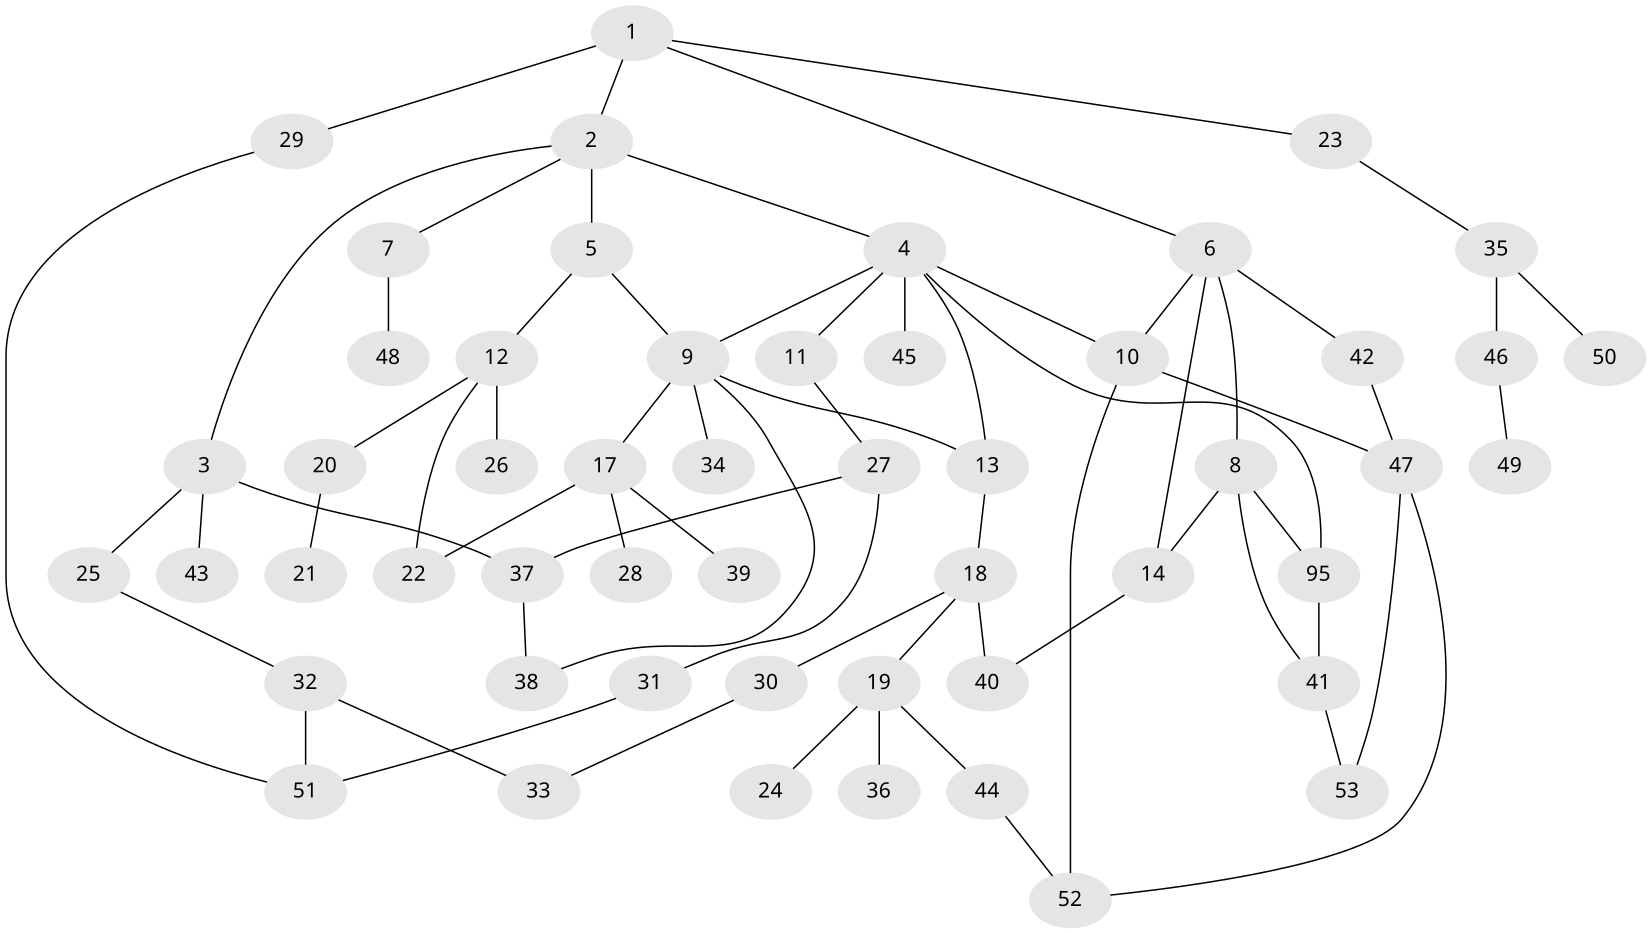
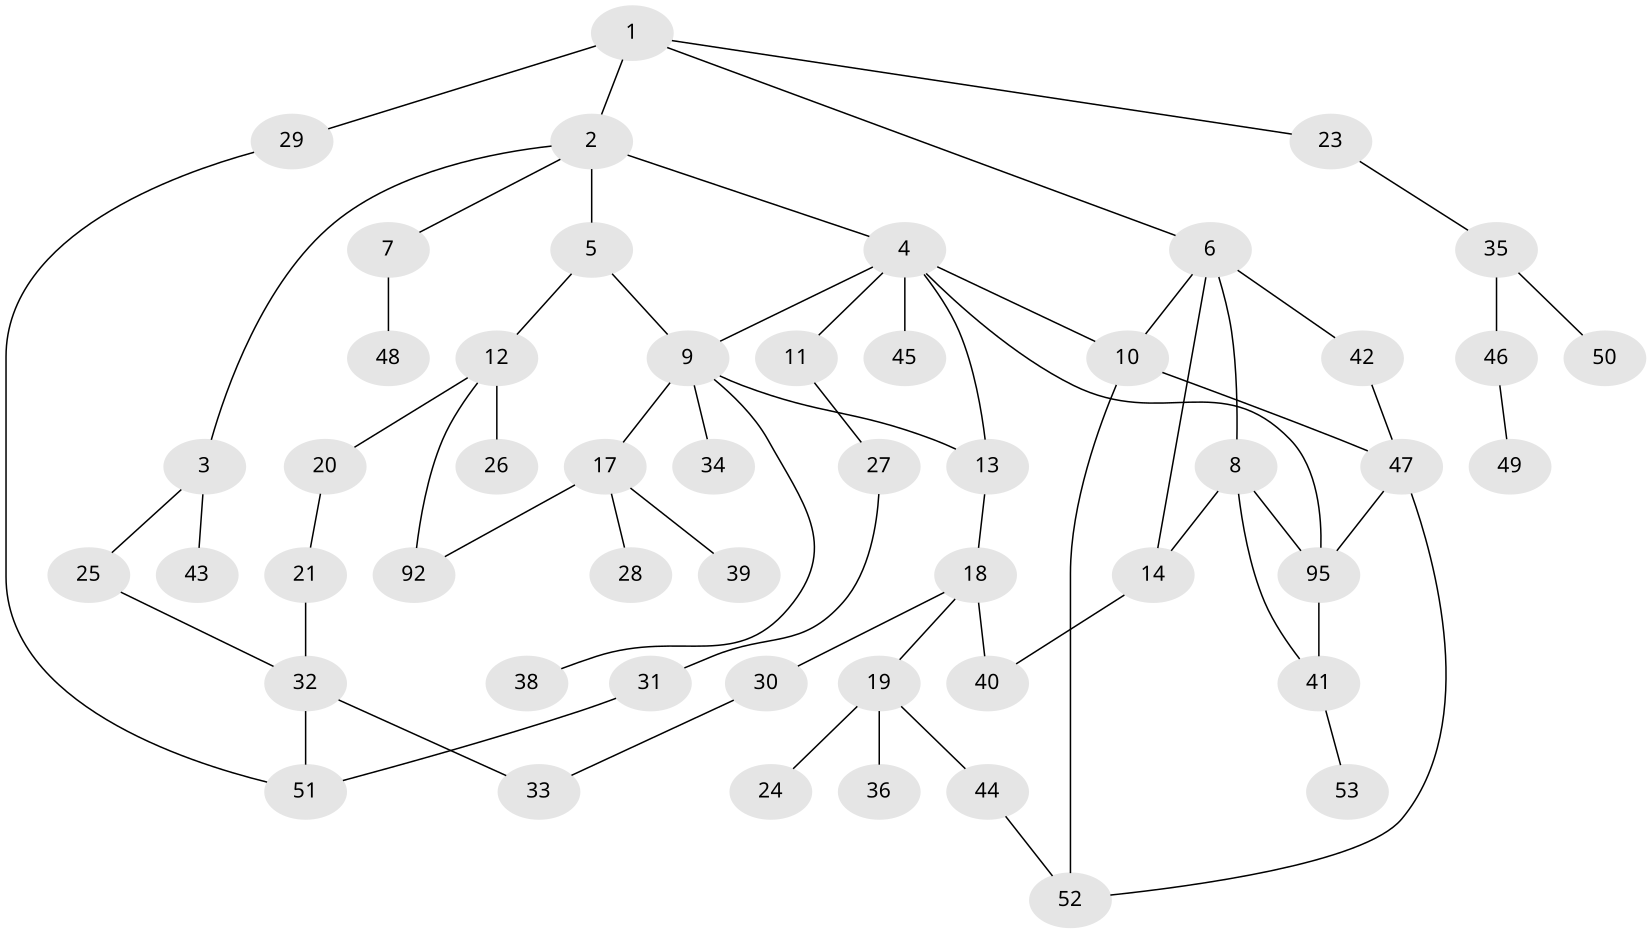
node "22": label "22" -> "92"
node "37": removed
edge "21" -- "32": added
edge "47" -- "53": now "47" -- "95"
